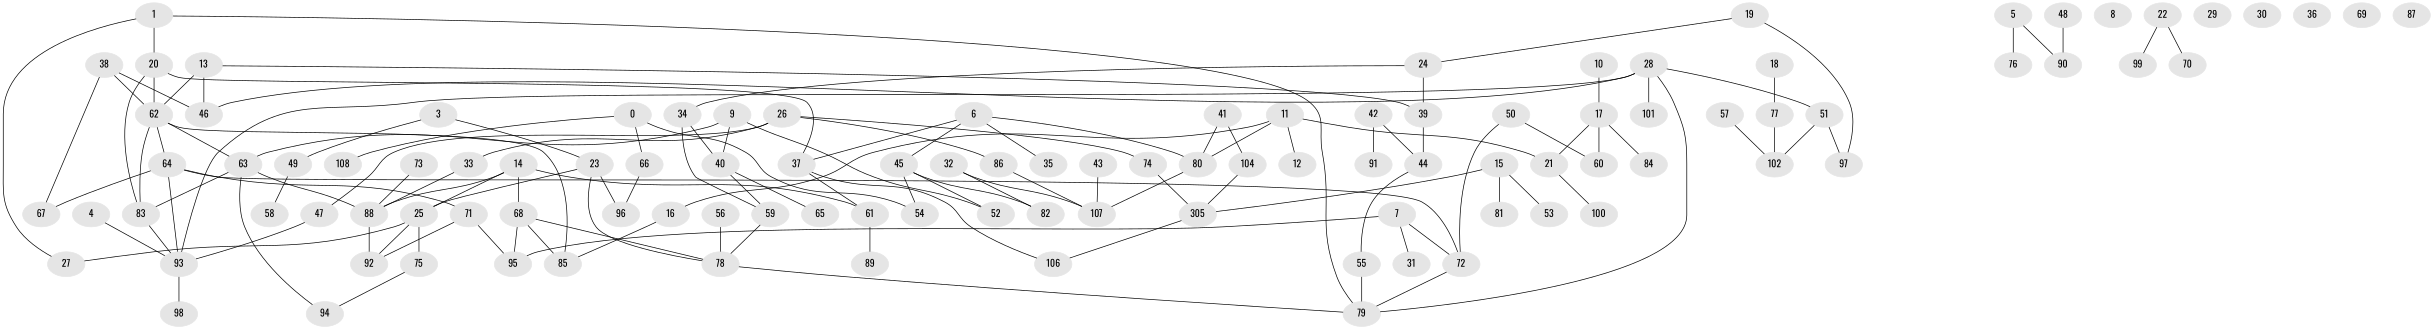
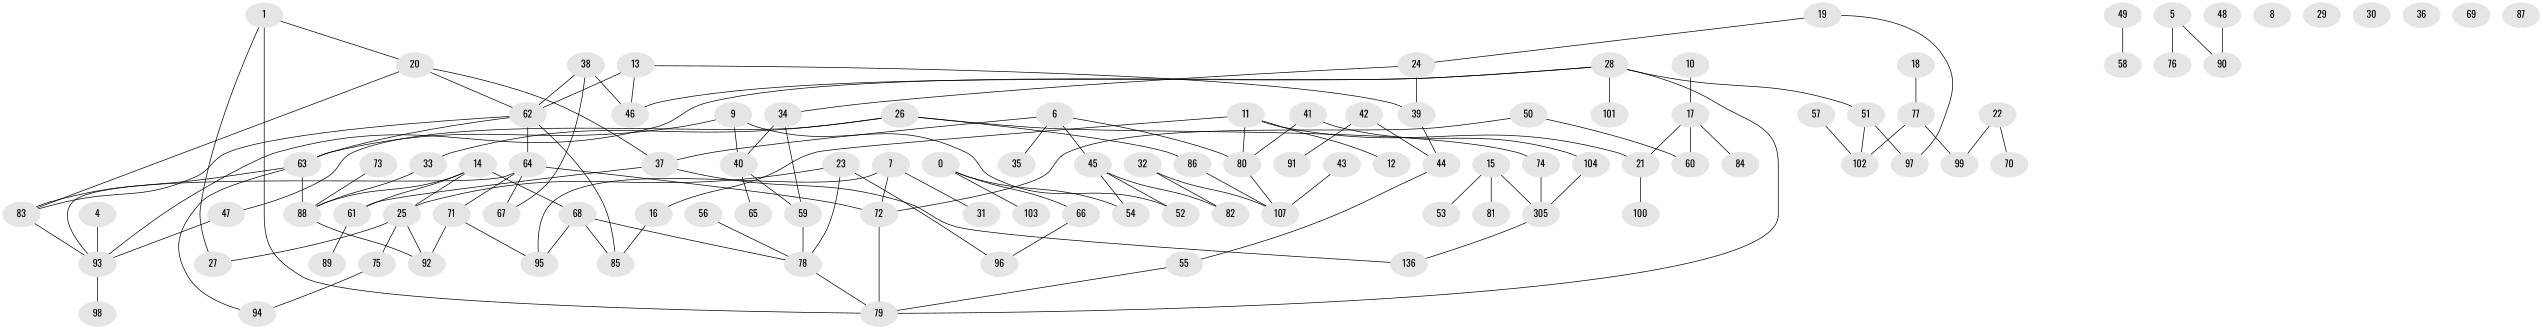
node "3": removed
edge "77" -- "99": added
node "108": label "108" -> "103"
node "106": label "106" -> "136"
